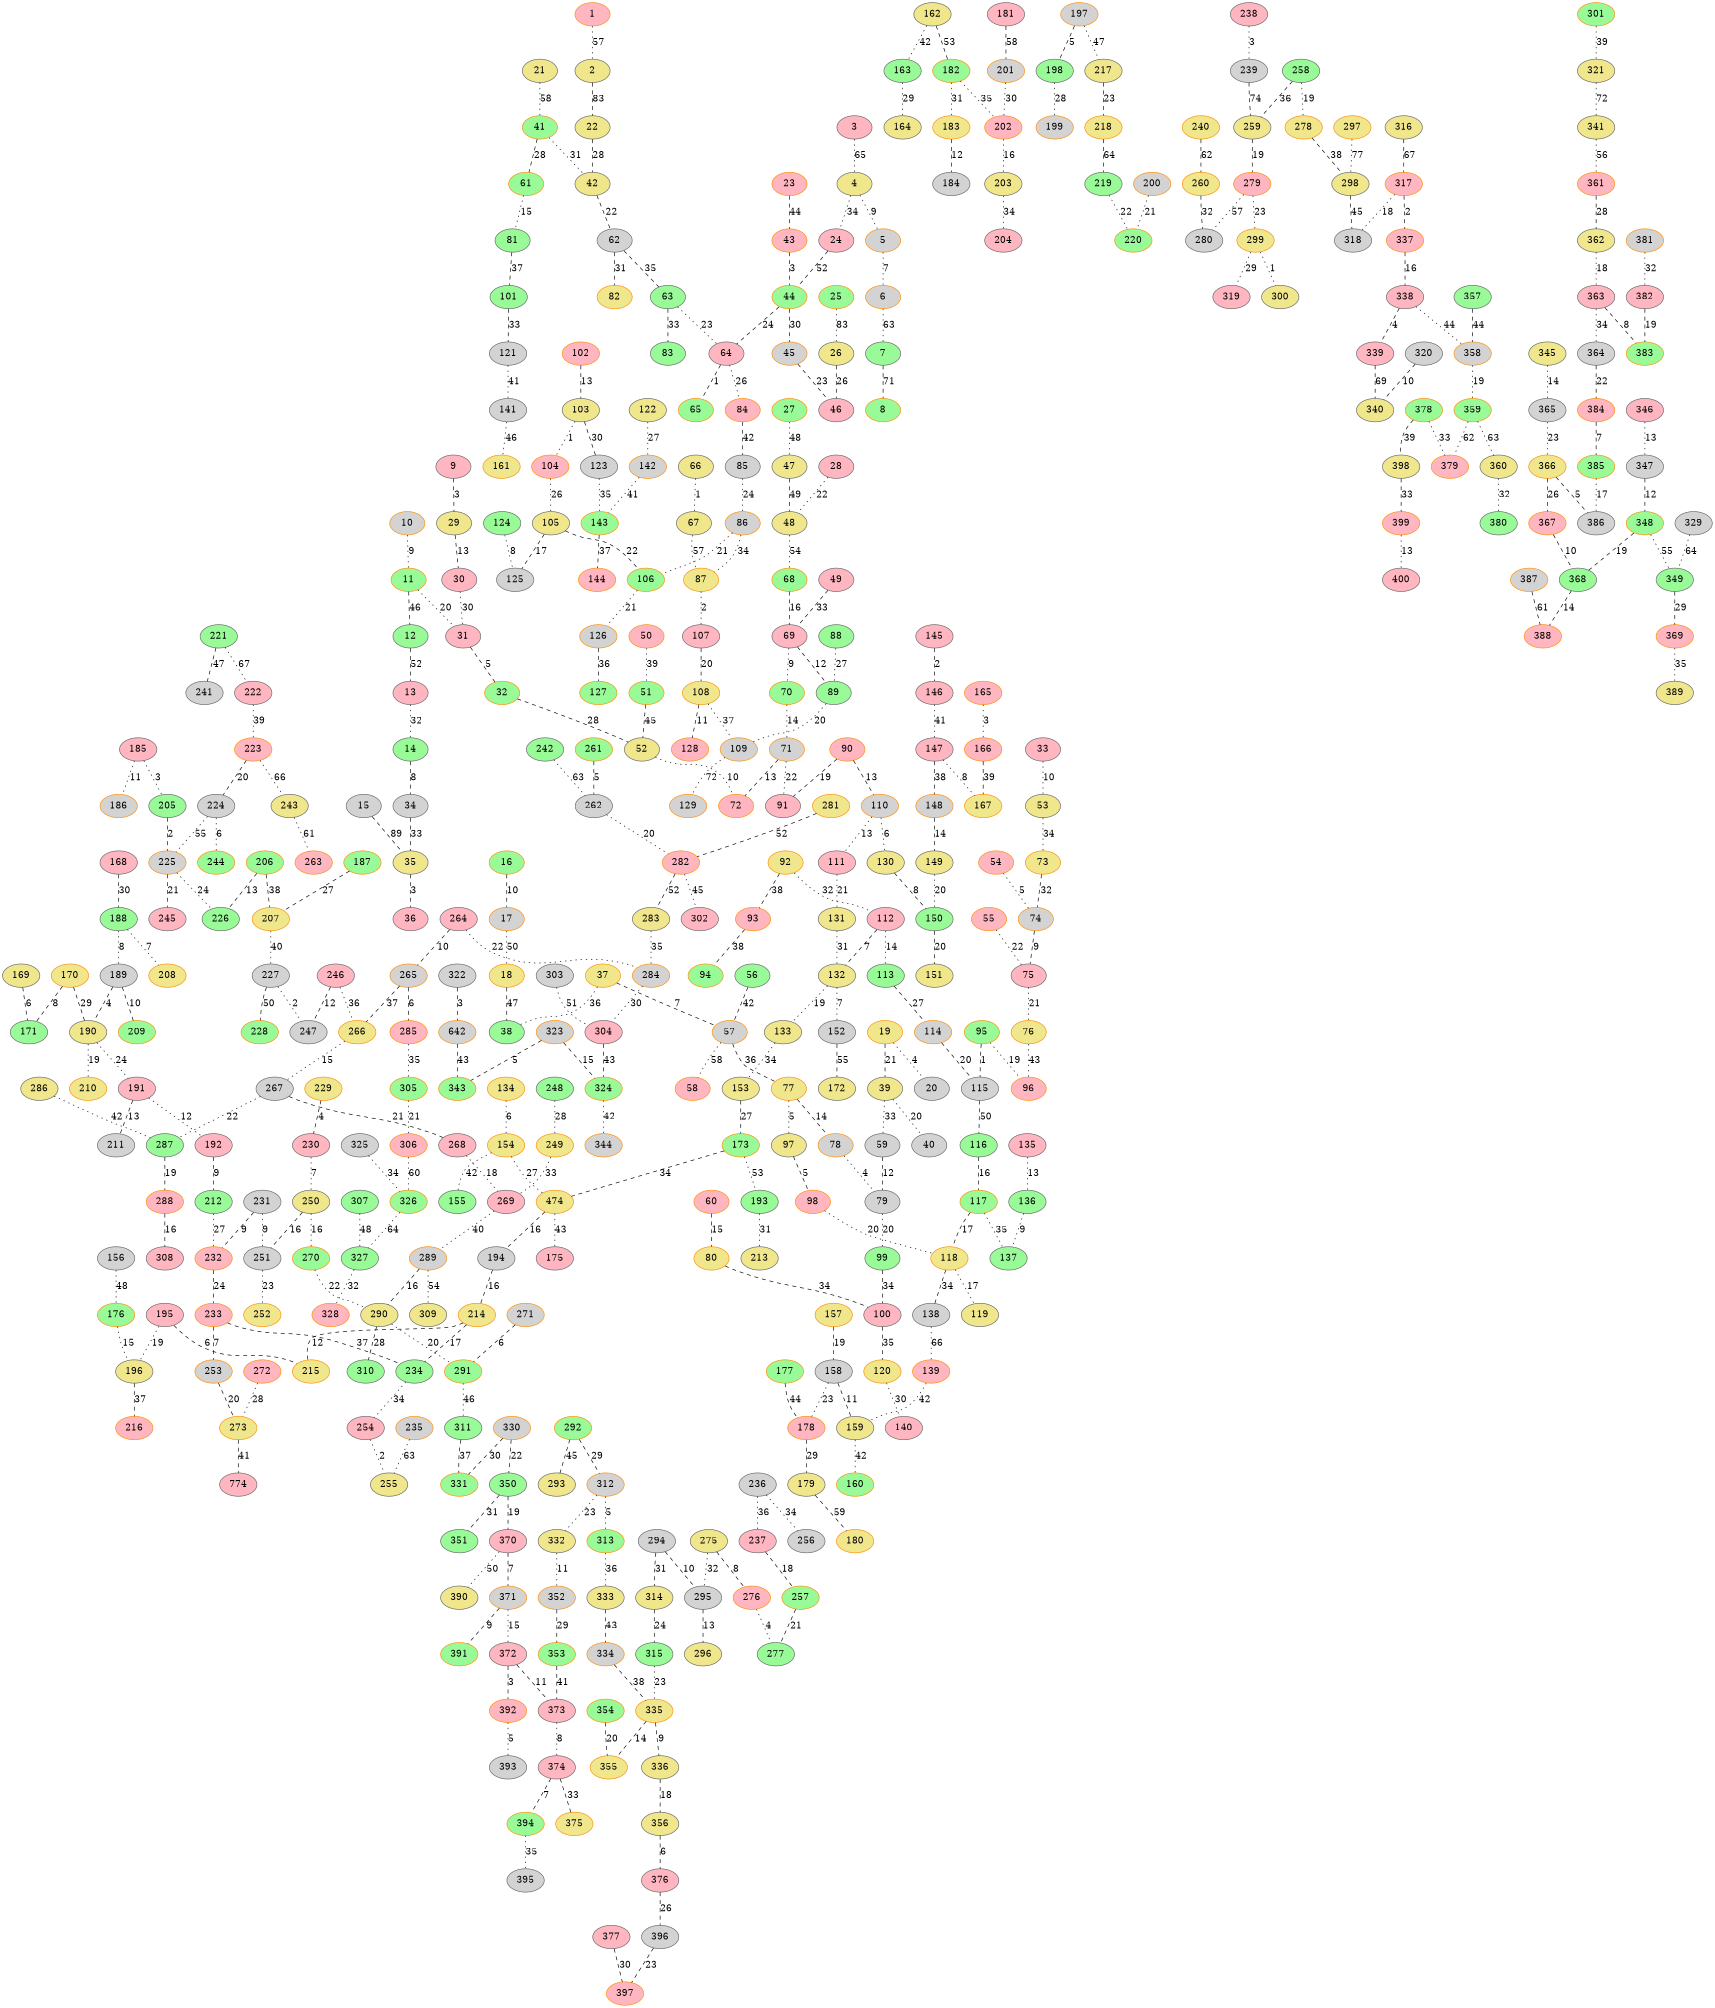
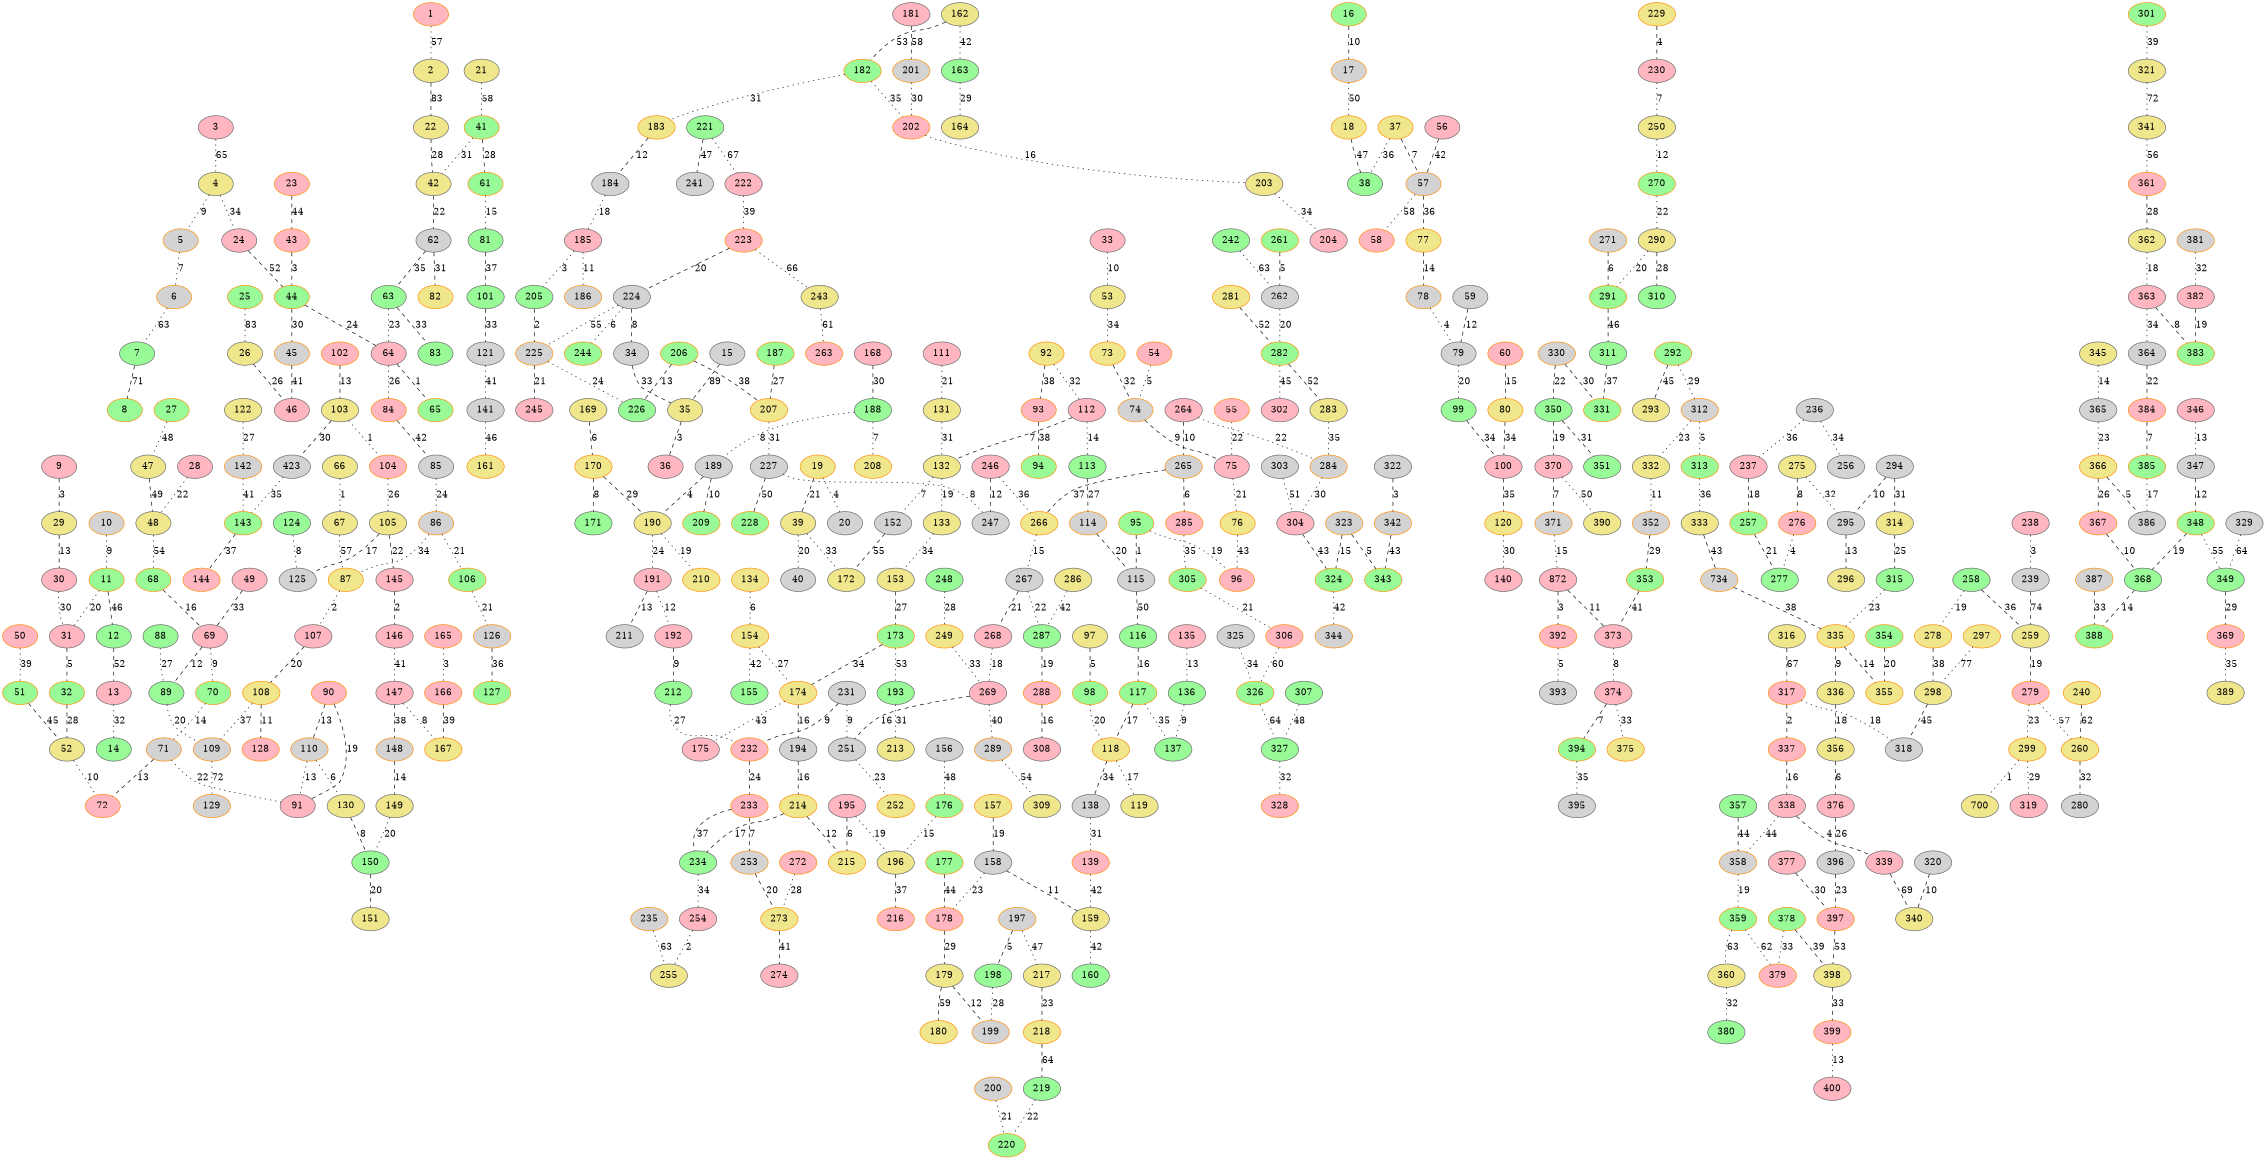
edge "184" -- "185": added, label "18"
edge "279" -- "280": now "279" -- "260"
node "300": label "300" -> "700"
edge "45" -- "46": label "23" -> "41"
node "123": label "123" -> "423"
edge "105" -- "106": now "105" -- "145"
edge "387" -- "388": label "61" -> "33"
node "388": fillcolor lightpink -> palegreen
edge "14" -- "34": now "224" -- "34"
edge "110" -- "111": now "110" -- "91"
node "282": fillcolor lightpink -> palegreen
edge "207" -- "227": label "40" -> "31"
edge "397" -- "398": added, label "53"
node "56": fillcolor palegreen -> lightpink
edge "169" -- "171": now "169" -- "170"
edge "227" -- "247": label "2" -> "8"
edge "179" -- "199": added, label "12"
node "642": label "642" -> "342"
edge "77" -- "97": removed, label "5"
edge "39" -- "59": now "39" -- "172"
node "474": label "474" -> "174"
node "98": fillcolor lightpink -> palegreen
edge "250" -- "251": now "269" -- "251"
edge "250" -- "270": label "16" -> "12"
edge "289" -- "290": removed, label "16"
edge "138" -- "139": label "66" -> "31"
edge "291" -- "311": style dotted -> dashed
edge "292" -- "312": style dashed -> dotted
node "774": label "774" -> "274"
node "160": color darkorange -> gray40
edge "314" -- "315": label "24" -> "25"
node "391": removed
node "372": label "372" -> "872"
node "334": label "334" -> "734"
edge "374" -- "375": style dashed -> dotted
